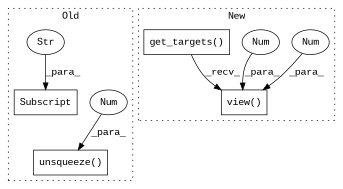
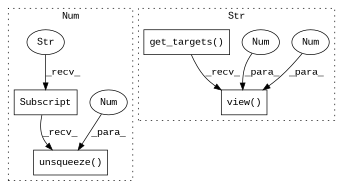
cluster "Old": label "Old" -> "Num"
cluster "New": label "New" -> "Str"
edge "Str" -> "Subscript": label "_para_" -> "_recv_"
edge "Subscript" -> "unsqueeze()": added, label "_recv_"
